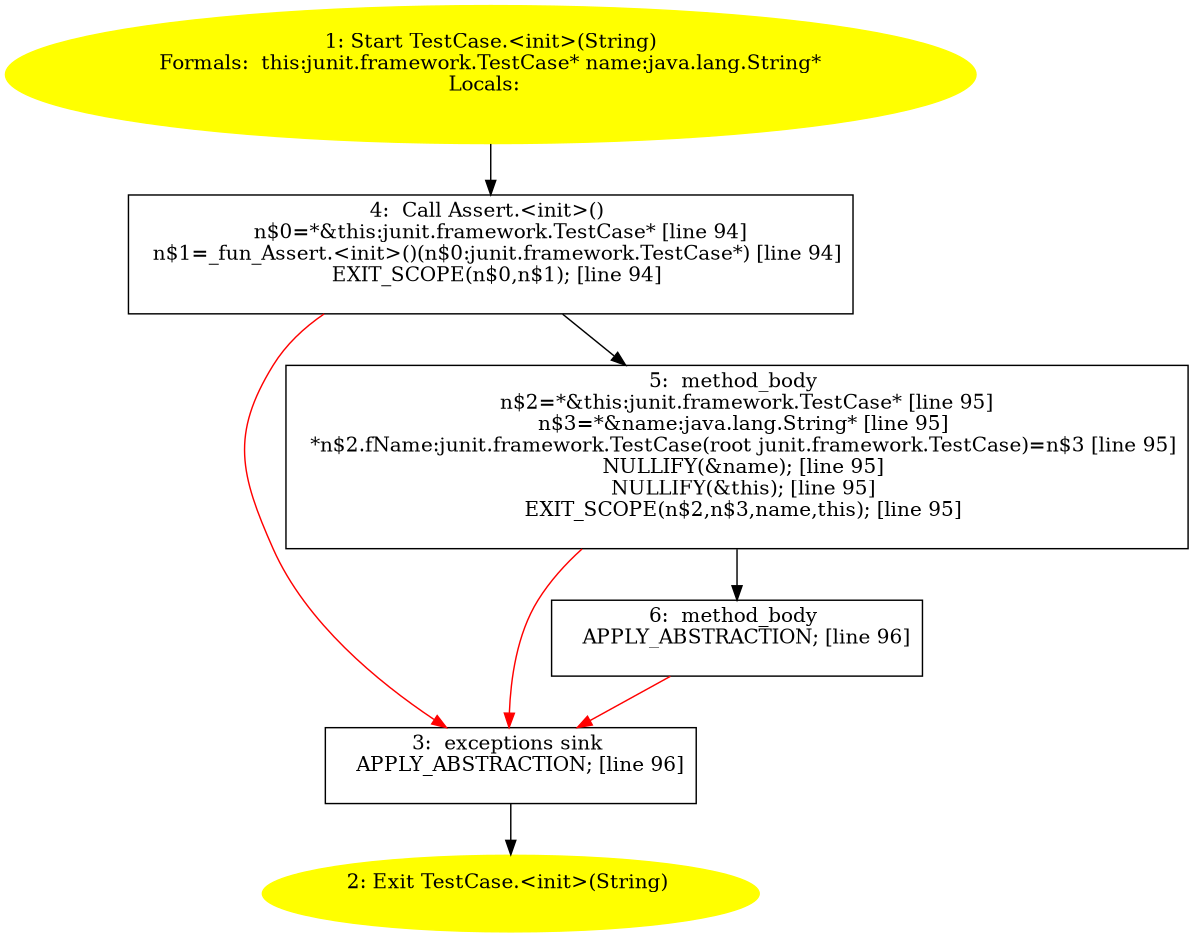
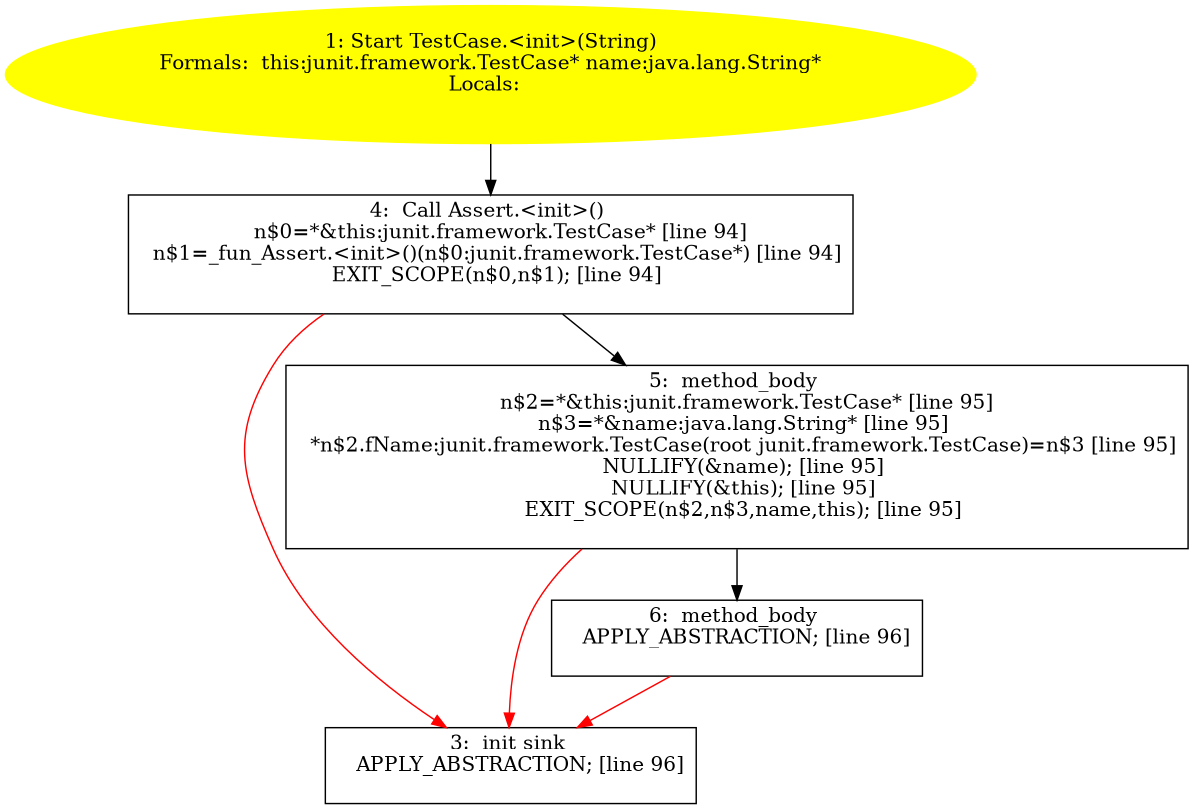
node "3:  exceptions sink APPLY_ABSTRACTION; [line 96]": label "3:  exceptions sink APPLY_ABSTRACTION; [line 96]" -> "3:  init sink APPLY_ABSTRACTION; [line 96]"
node "2: Exit TestCase.<init>(String)": removed
